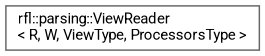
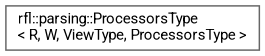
node "rfl::parsing::ViewReader < R, W, ViewType, ProcessorsType >": label "rfl::parsing::ViewReader < R, W, ViewType, ProcessorsType >" -> "rfl::parsing::ProcessorsType < R, W, ViewType, ProcessorsType >"
